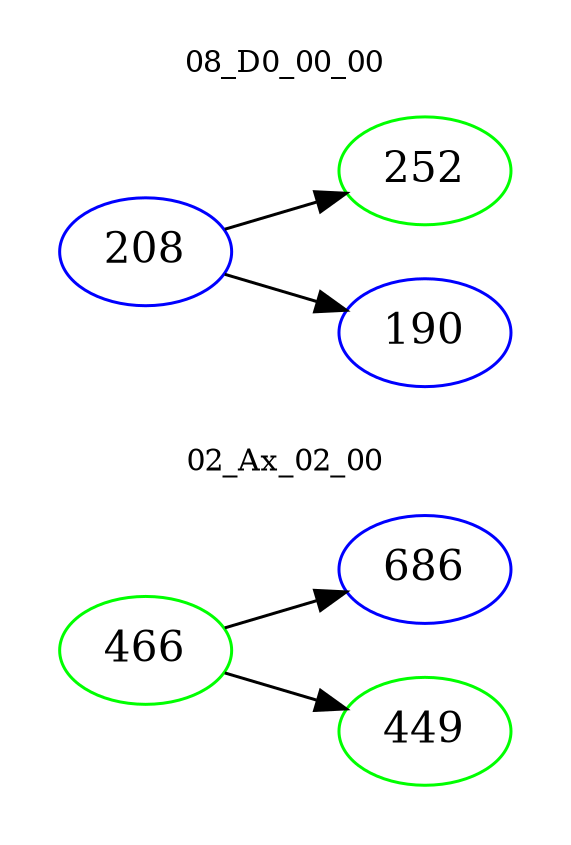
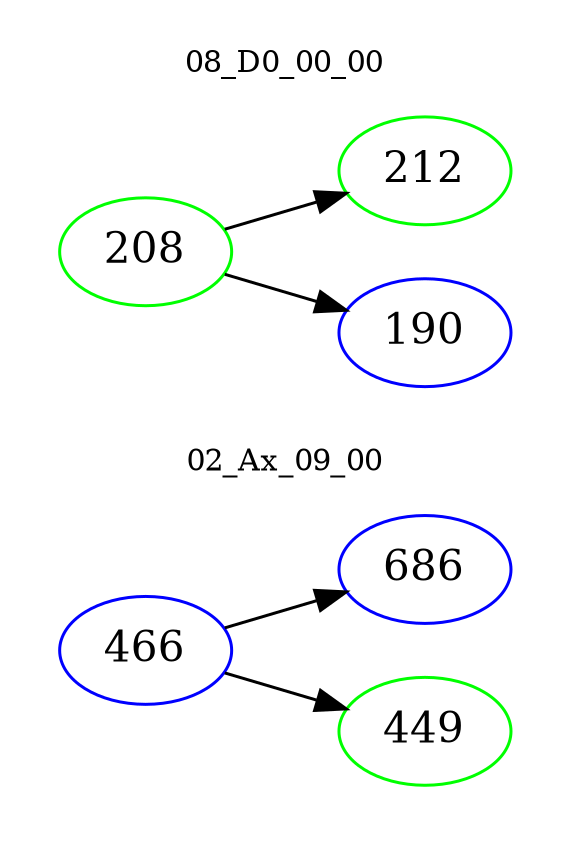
node "252": label "252" -> "212"
node "208": color blue -> green
cluster "02_Ax_02_00": label "02_Ax_02_00" -> "02_Ax_09_00"
node "466": color green -> blue
